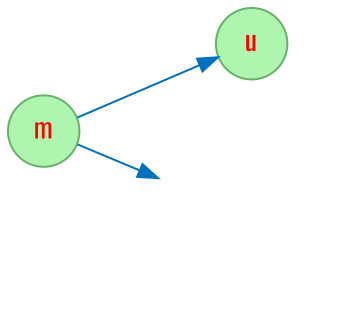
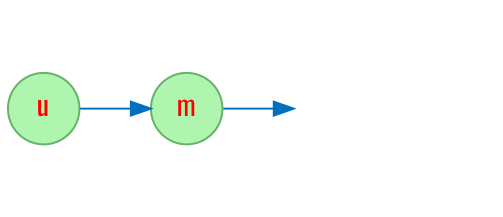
edge "m" -> "u": reversed
